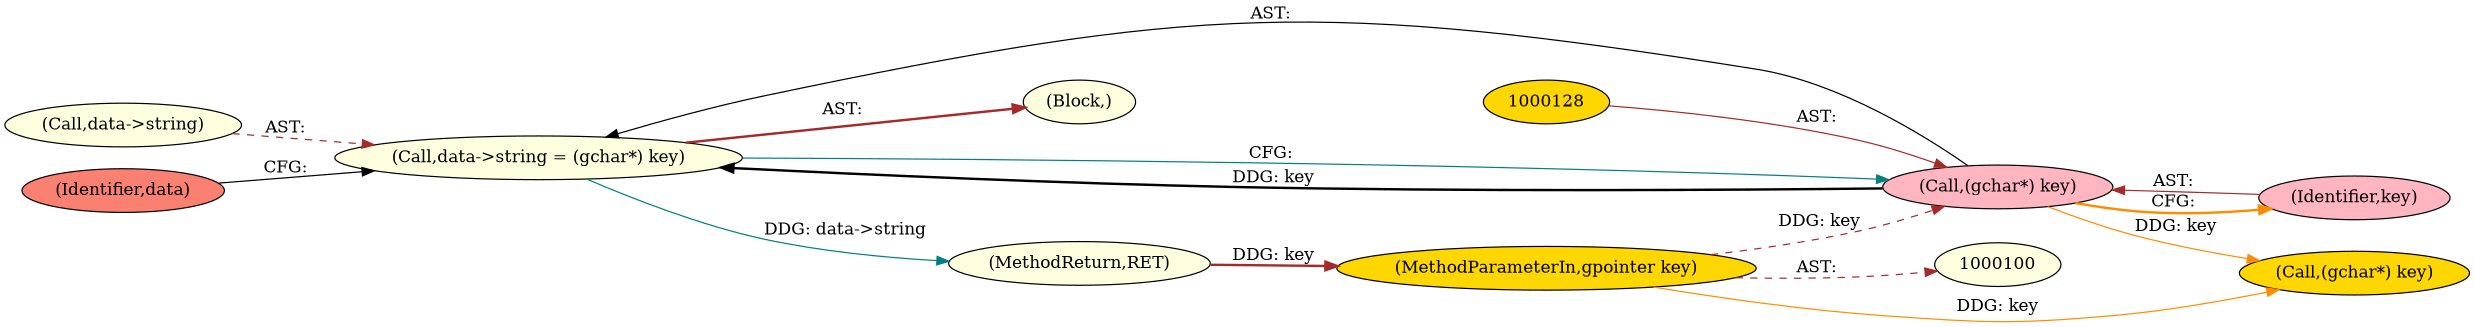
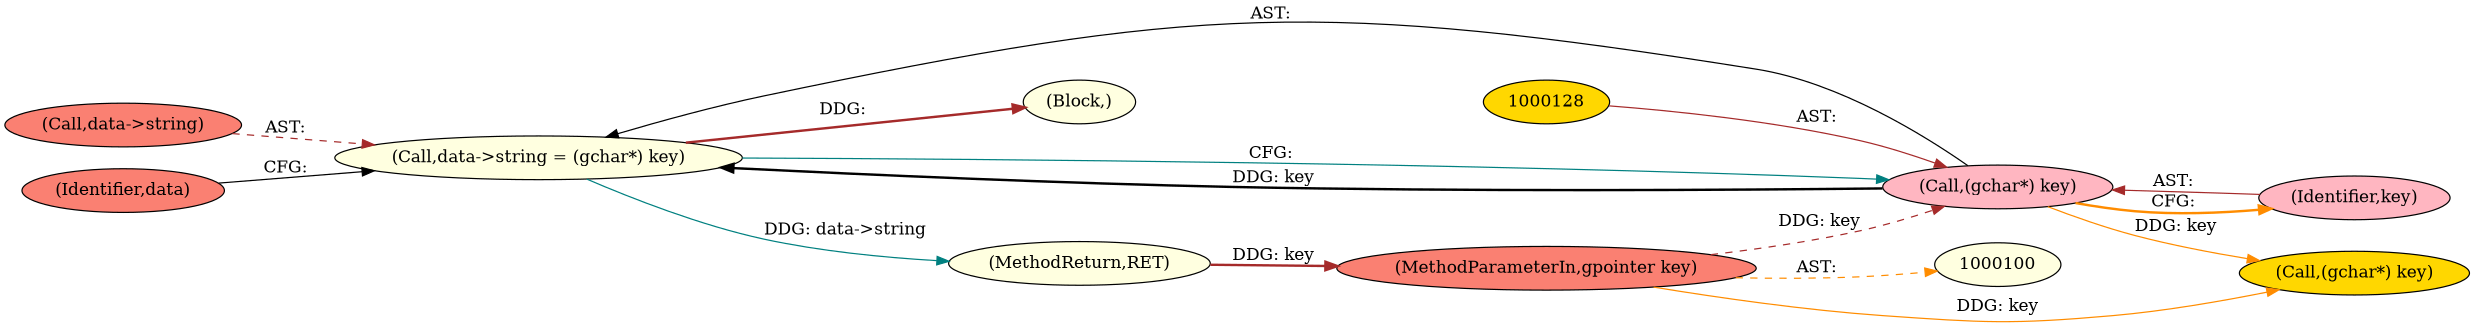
edge "(Call,data->string = (gchar*) key)" -> "(Block,)": label "AST: " -> "DDG: "
node "(Call,data->string)": fillcolor lightyellow -> salmon
node "(MethodParameterIn,gpointer key)": fillcolor gold -> salmon
edge "(MethodParameterIn,gpointer key)" -> "1000100": color brown -> darkorange
